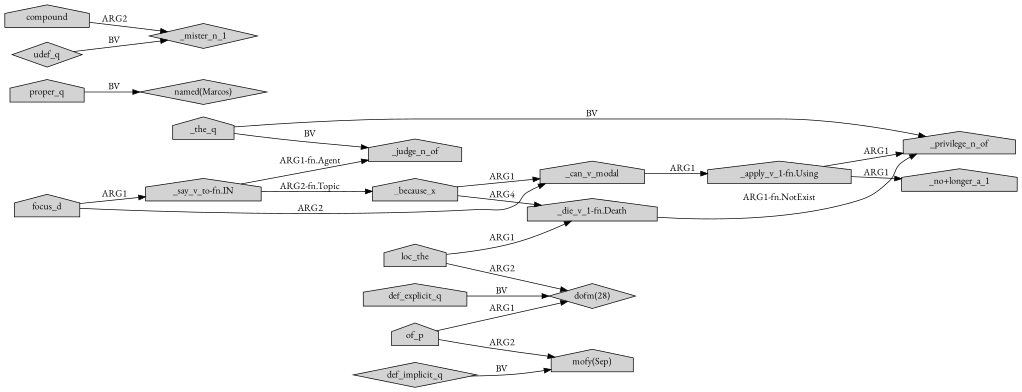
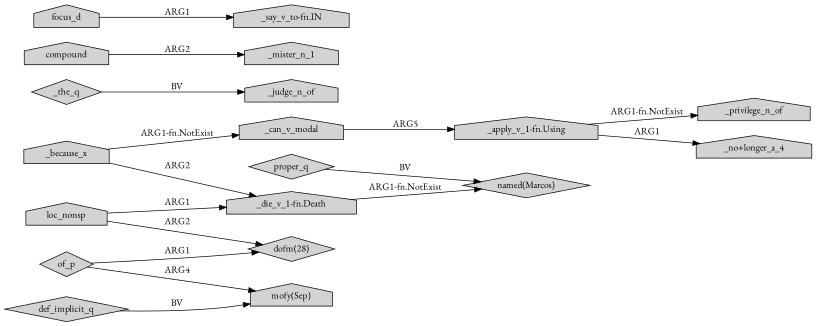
node "_mister_n_1": shape diamond -> house
node "udef_q": removed
node "proper_q": shape house -> diamond
edge "_the_q" -> "_privilege_n_of": removed, label "BV"
node "_the_q": shape house -> diamond
edge "_apply_v_1-fn.Using" -> "_privilege_n_of": label "ARG1" -> "ARG1-fn.NotExist"
edge "_can_v_modal" -> "_apply_v_1-fn.Using": label "ARG1" -> "ARG5"
edge "_say_v_to-fn.IN" -> "_judge_n_of": removed, label "ARG1-fn.Agent"
edge "_because_x" -> "_can_v_modal": label "ARG1" -> "ARG1-fn.NotExist"
node "_no+longer_a_1": label "_no+longer_a_1" -> "_no+longer_a_4"
edge "_say_v_to-fn.IN" -> "_because_x": removed, label "ARG2-fn.Topic"
edge "_because_x" -> "_die_v_1-fn.Death": label "ARG4" -> "ARG2"
edge "focus_d" -> "_can_v_modal": removed, label "ARG2"
edge "_die_v_1-fn.Death" -> "_privilege_n_of": now "_die_v_1-fn.Death" -> "named(Marcos)"
node "loc_the": label "loc_the" -> "loc_nonsp"
node "def_explicit_q": removed
node "of_p": shape house -> diamond
edge "of_p" -> "mofy(Sep)": label "ARG2" -> "ARG4"
